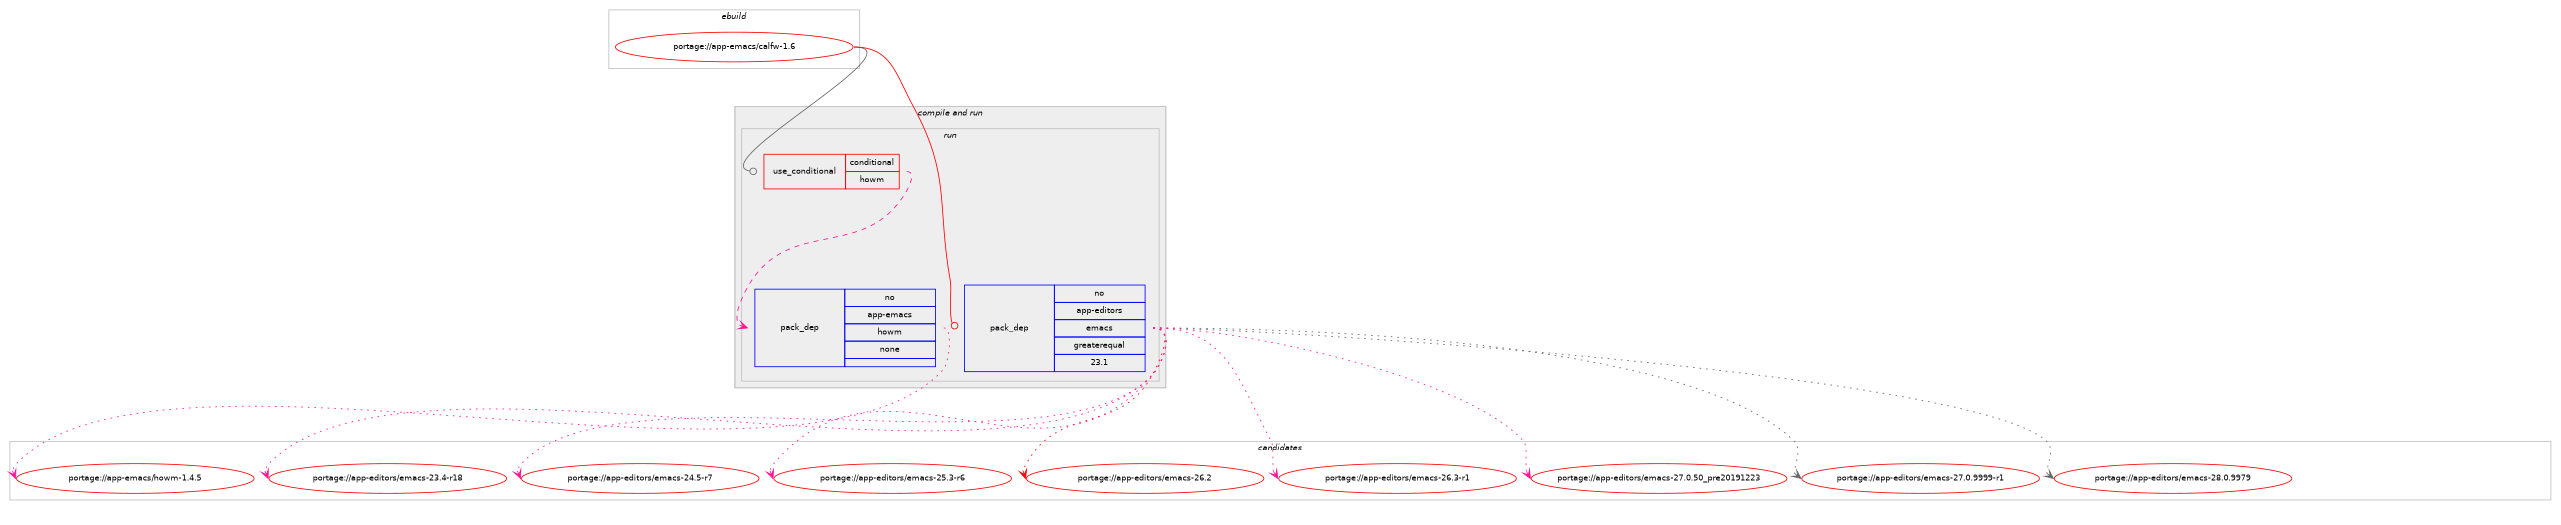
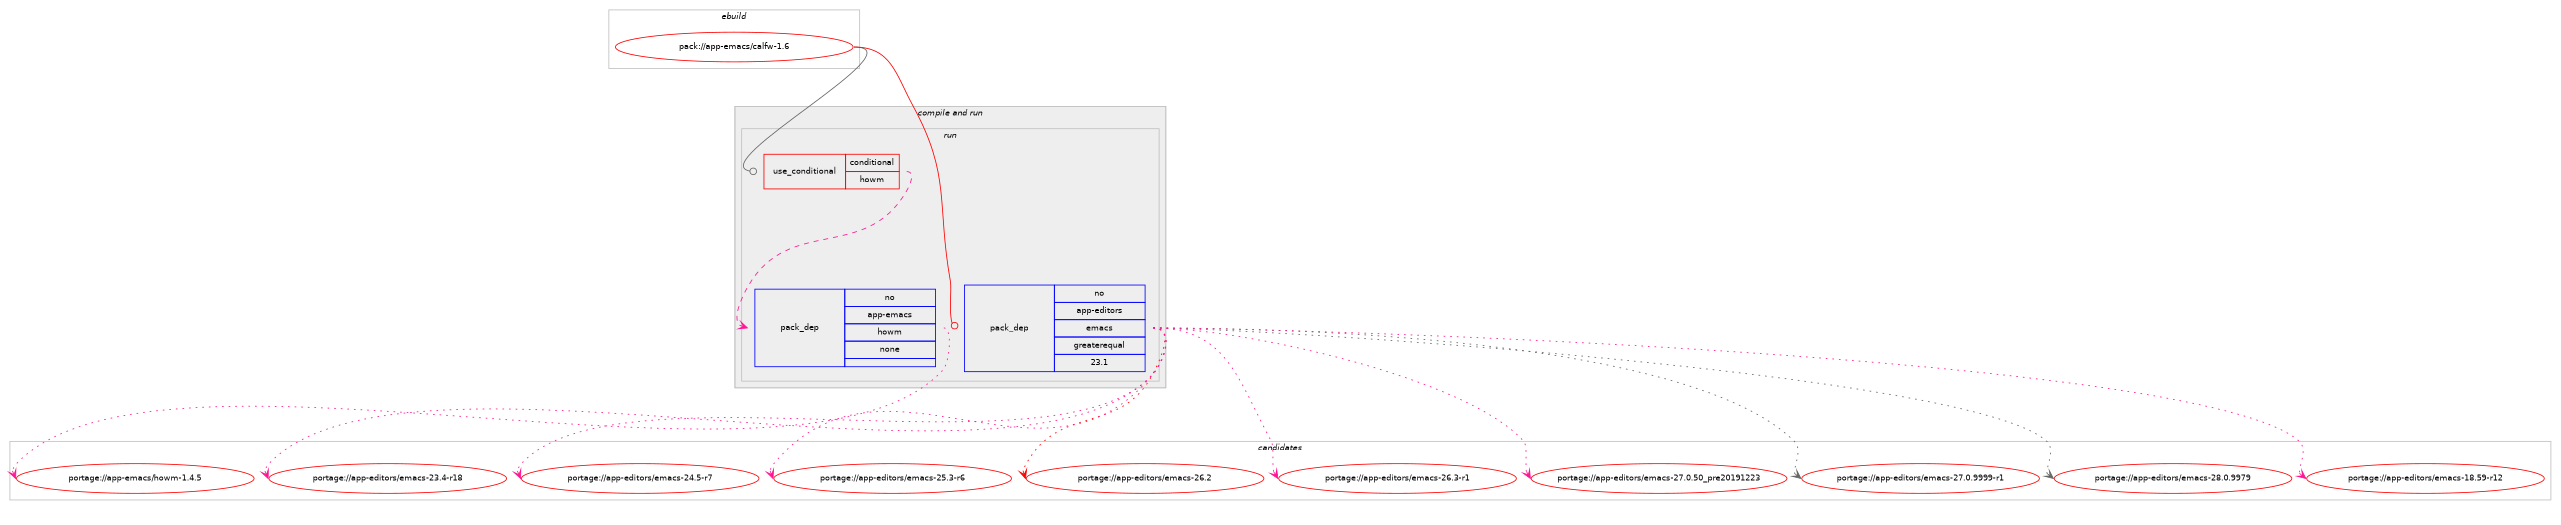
node "portage://app-emacs/calfw-1.6": label "portage://app-emacs/calfw-1.6" -> "pack://app-emacs/calfw-1.6"
node "portage://app-editors/emacs-18.59-r12": added
